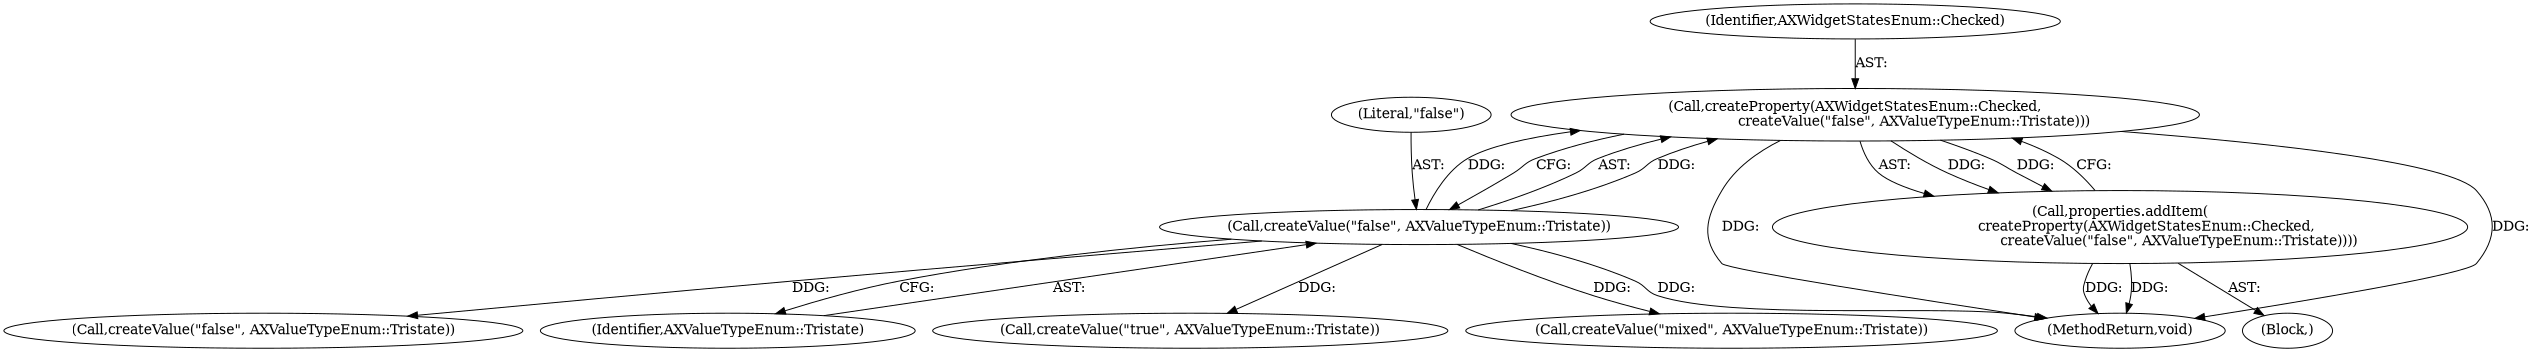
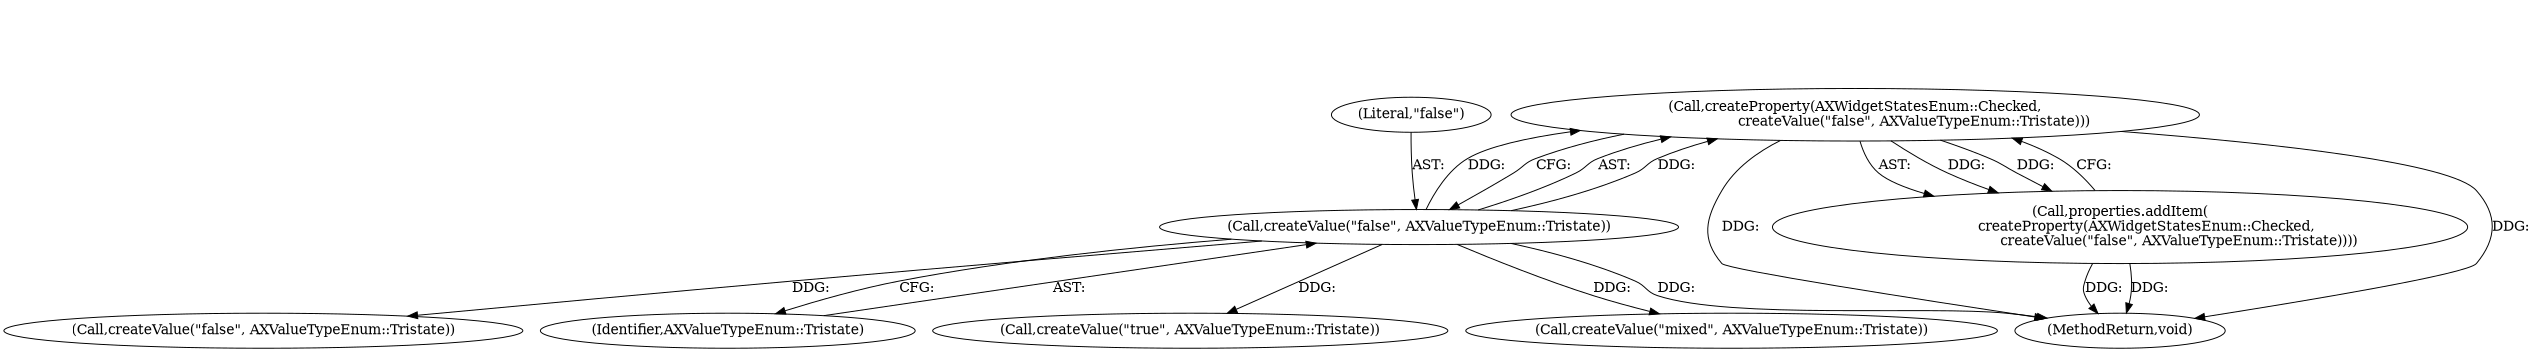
node "(Identifier,AXWidgetStatesEnum::Checked)": removed
node "(Block,)": removed
